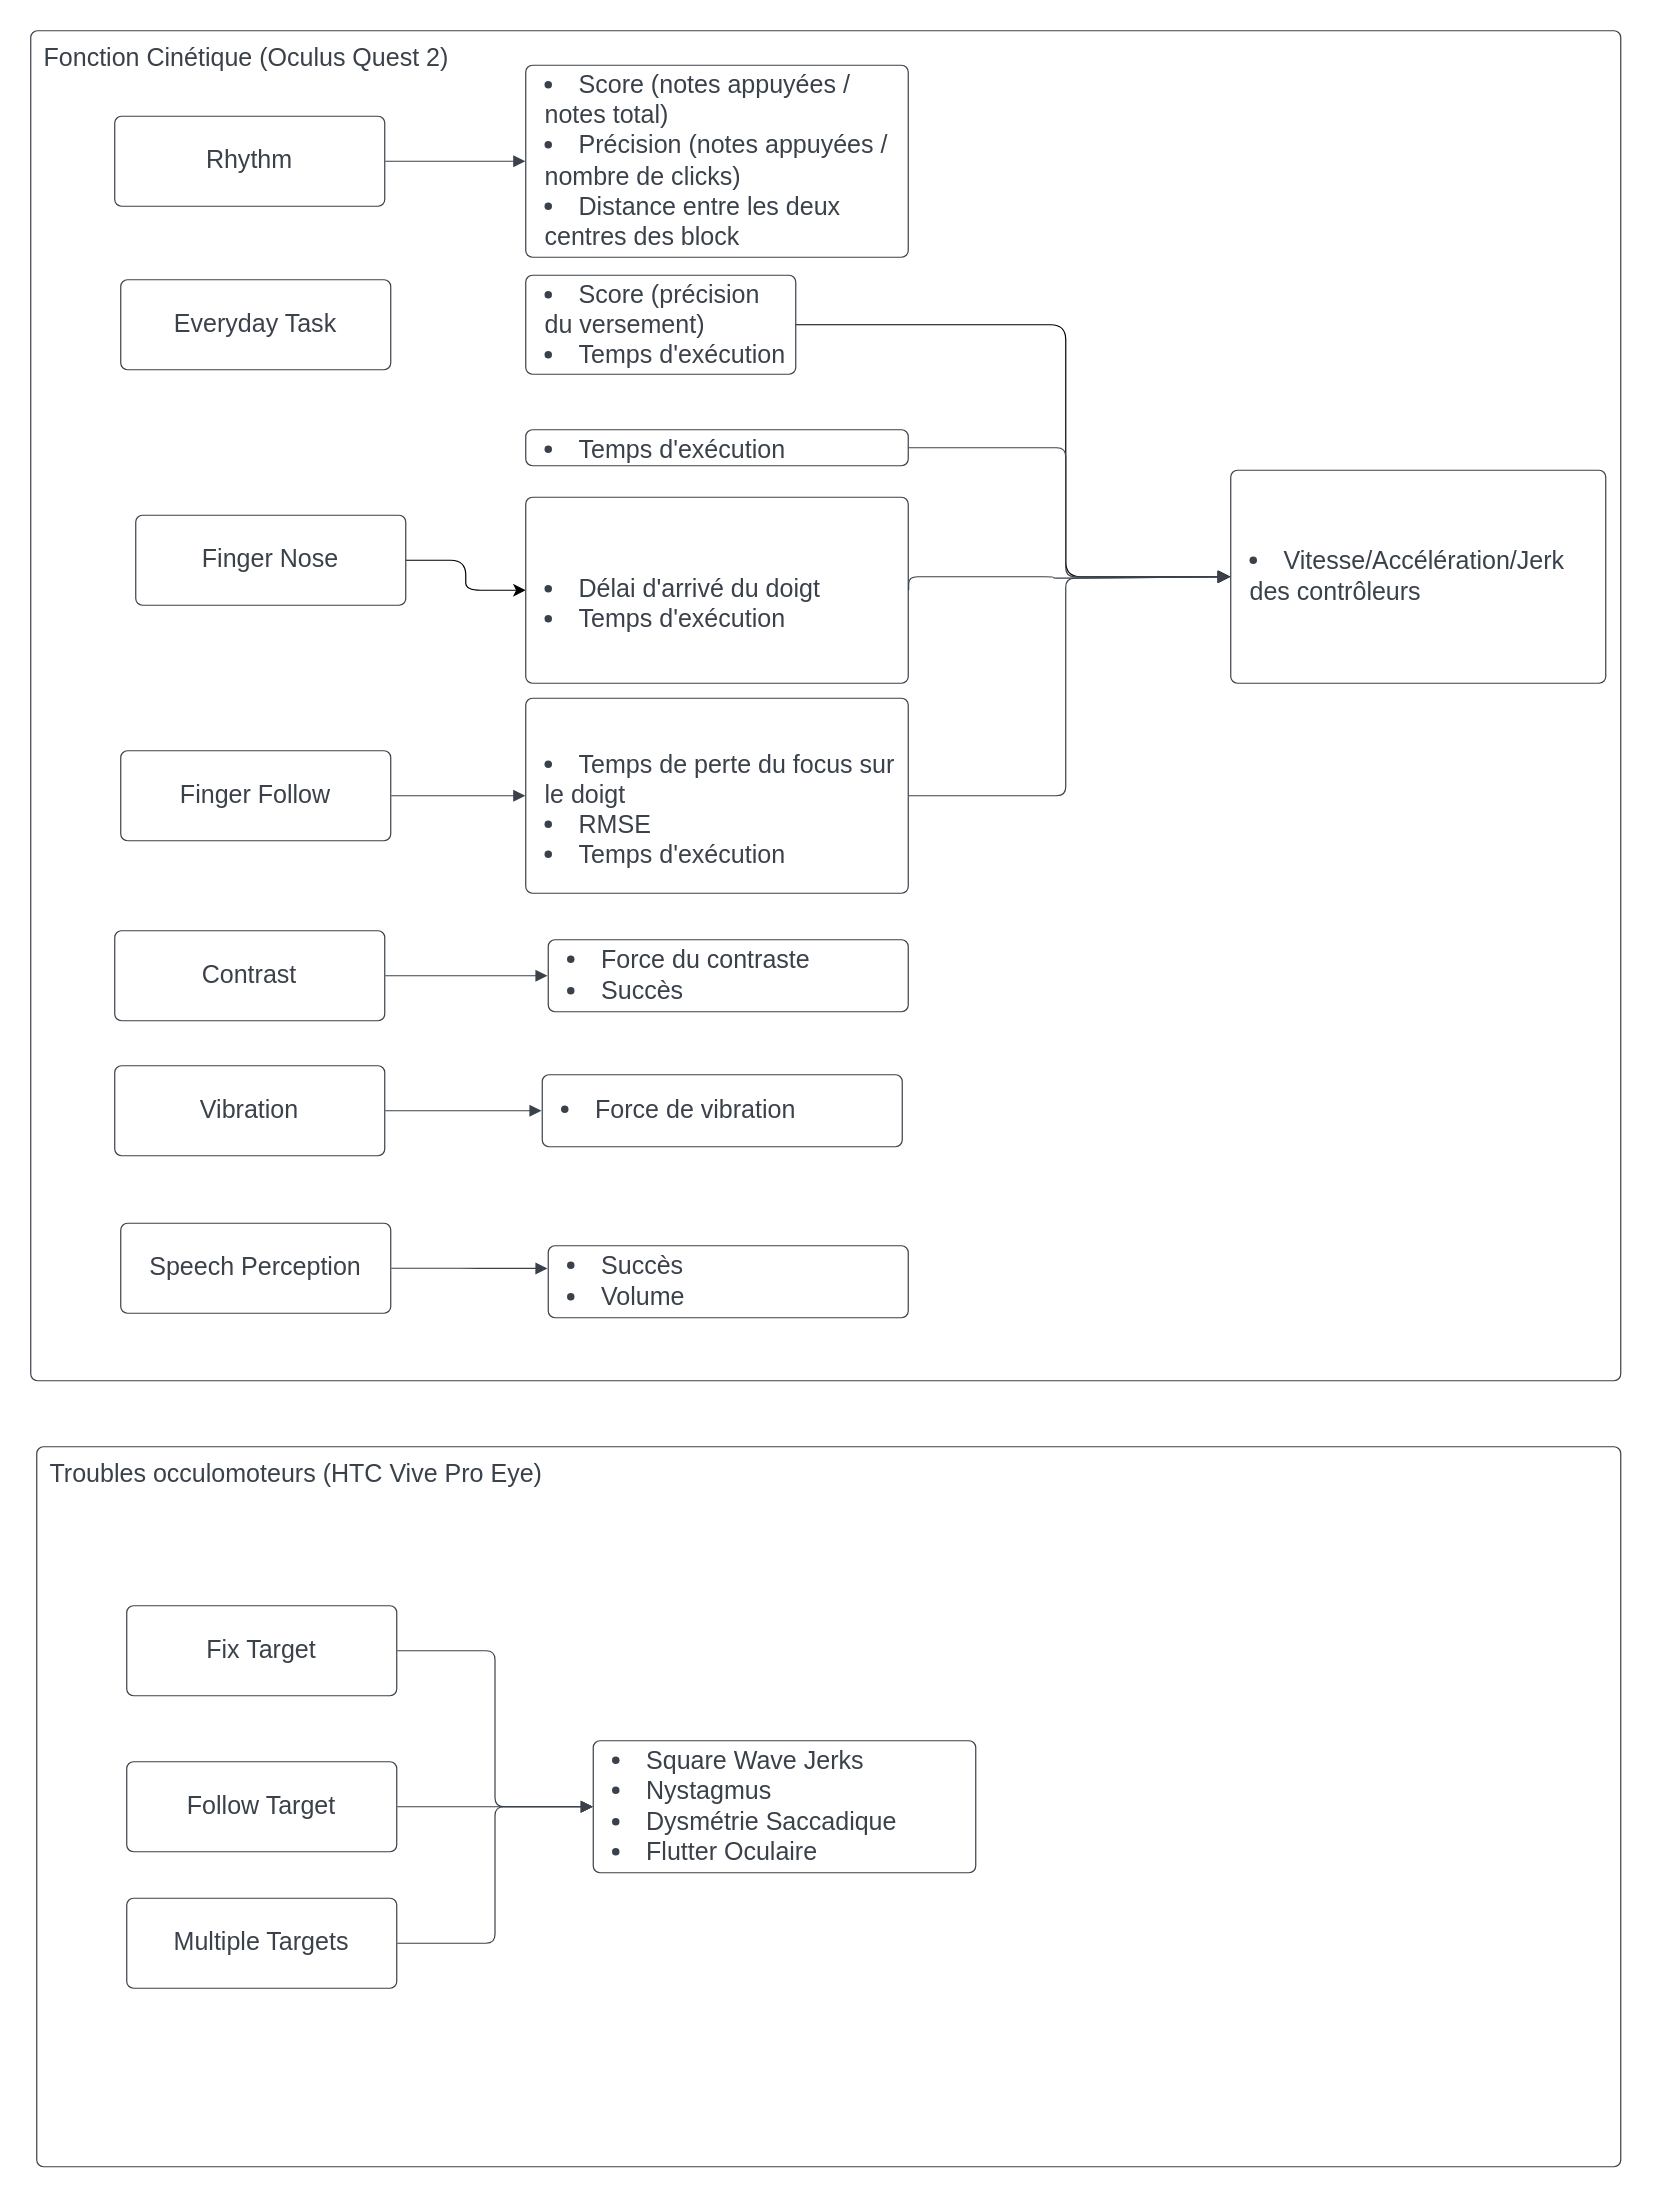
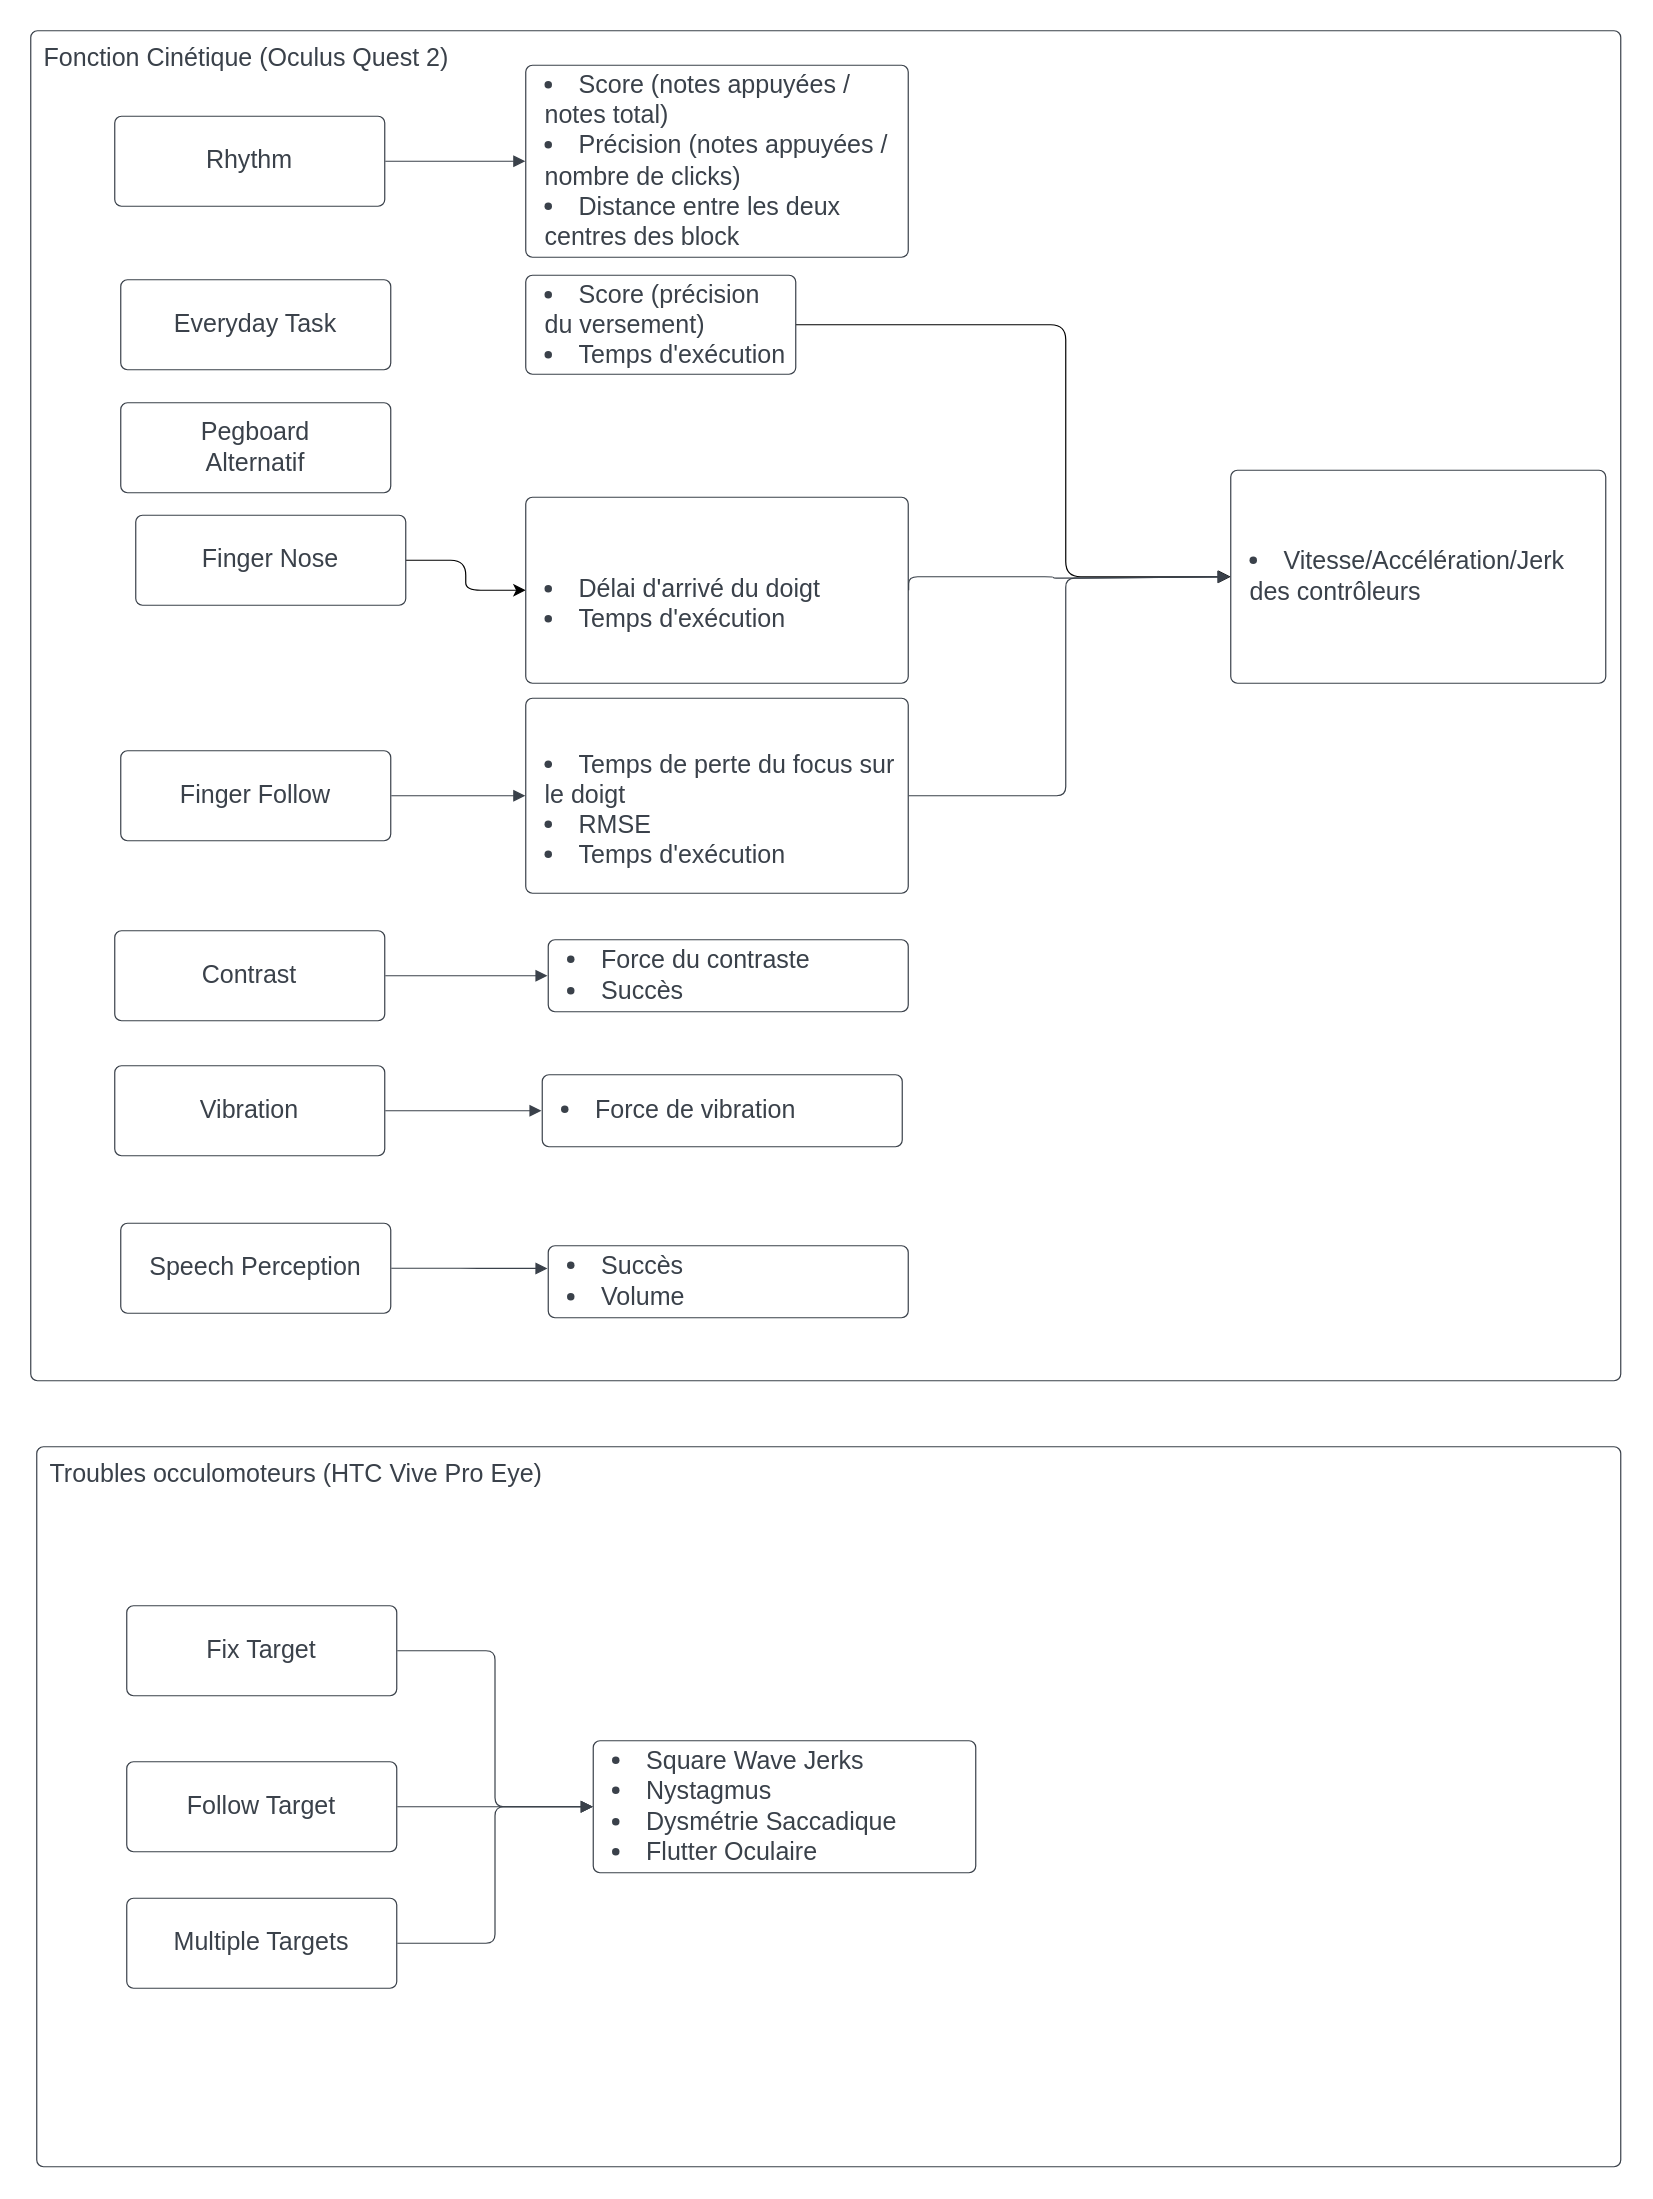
node "Pegboard Alternatif": added
node "Temps d'exécution": removed
edge "Temps d'exécution" -> "Vitesse/Accélération/Jerk des contrôleurs": removed
